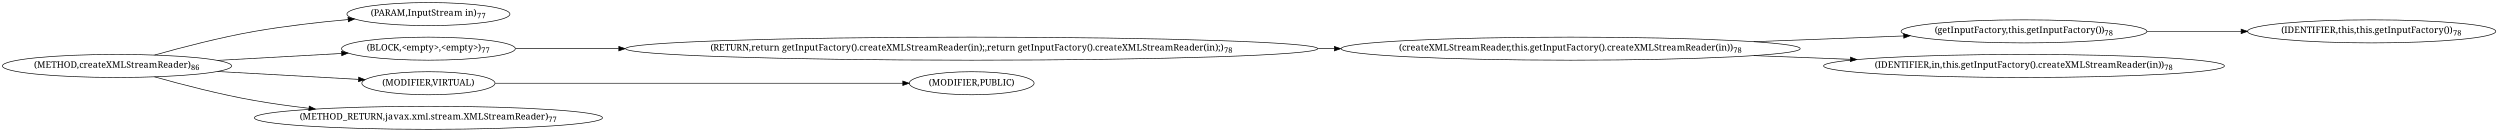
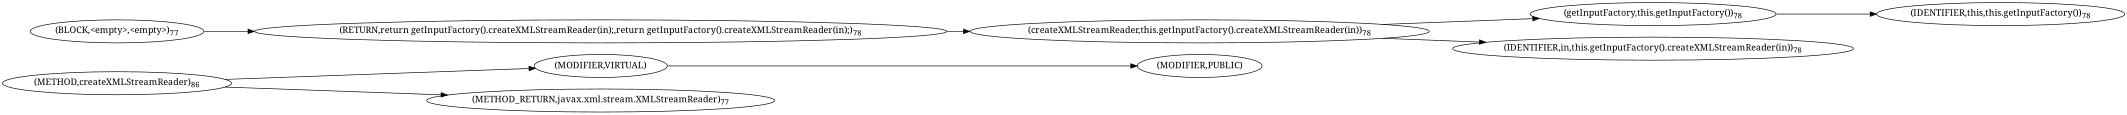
node "(PARAM,InputStream in)": removed
edge "(METHOD,createXMLStreamReader)" -> "(BLOCK,<empty>,<empty>)": removed
